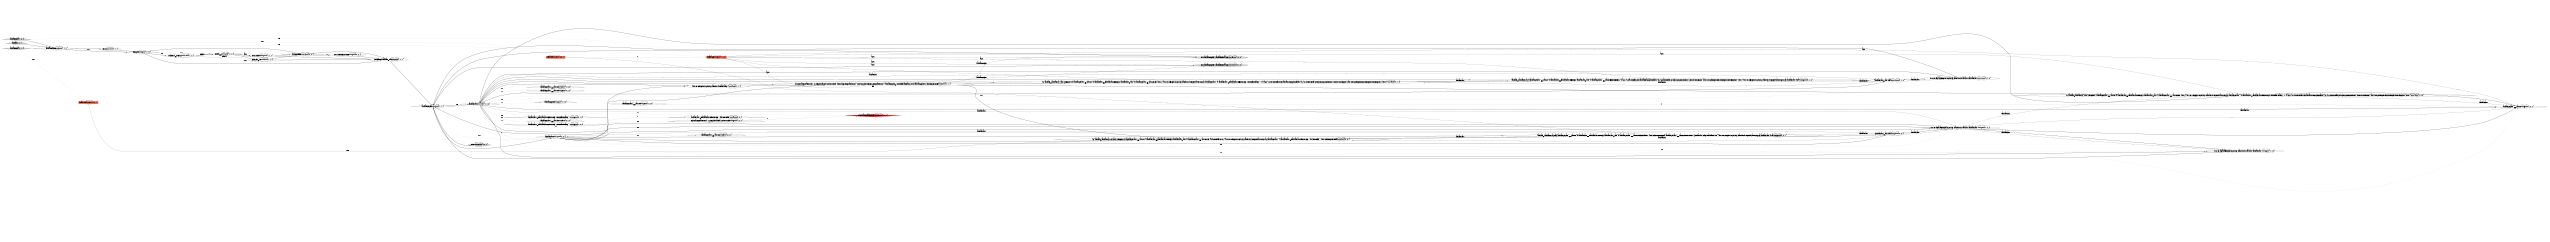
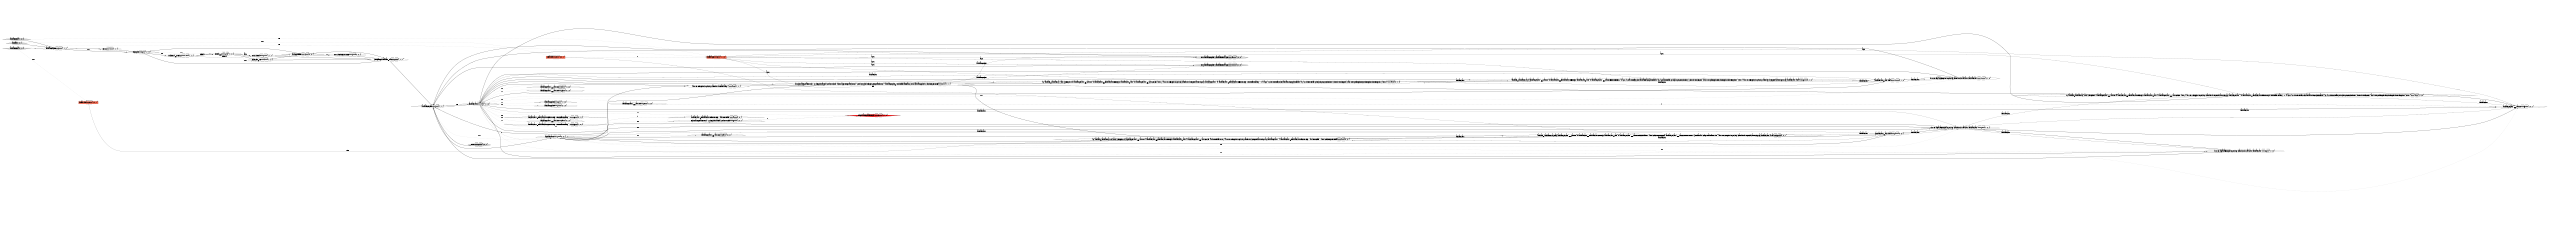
node "handshakeComplete@@@31@@@['0', '1', '0']": added
